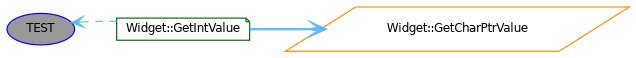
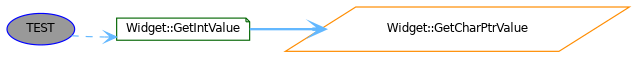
edge "Widget::GetIntValue" -> "TEST": reversed
